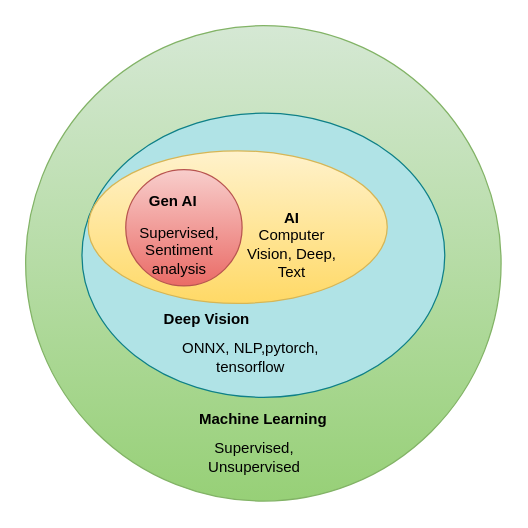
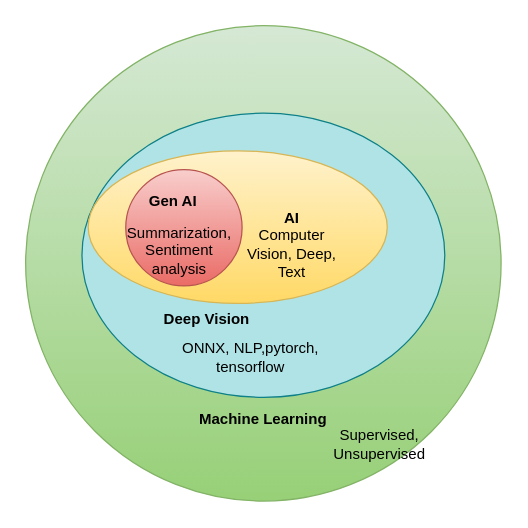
node "Supervised, Sentiment analysis": label "Supervised, Sentiment analysis" -> "Summarization, Sentiment analysis"
node "Supervised, Unsupervised": moved (254, 457) -> (379, 444)
